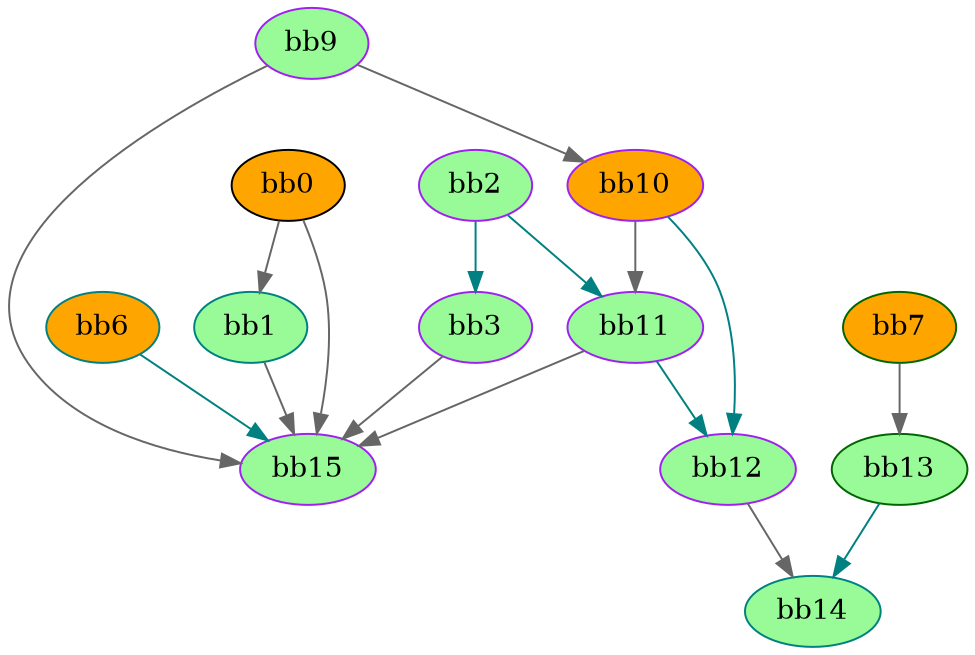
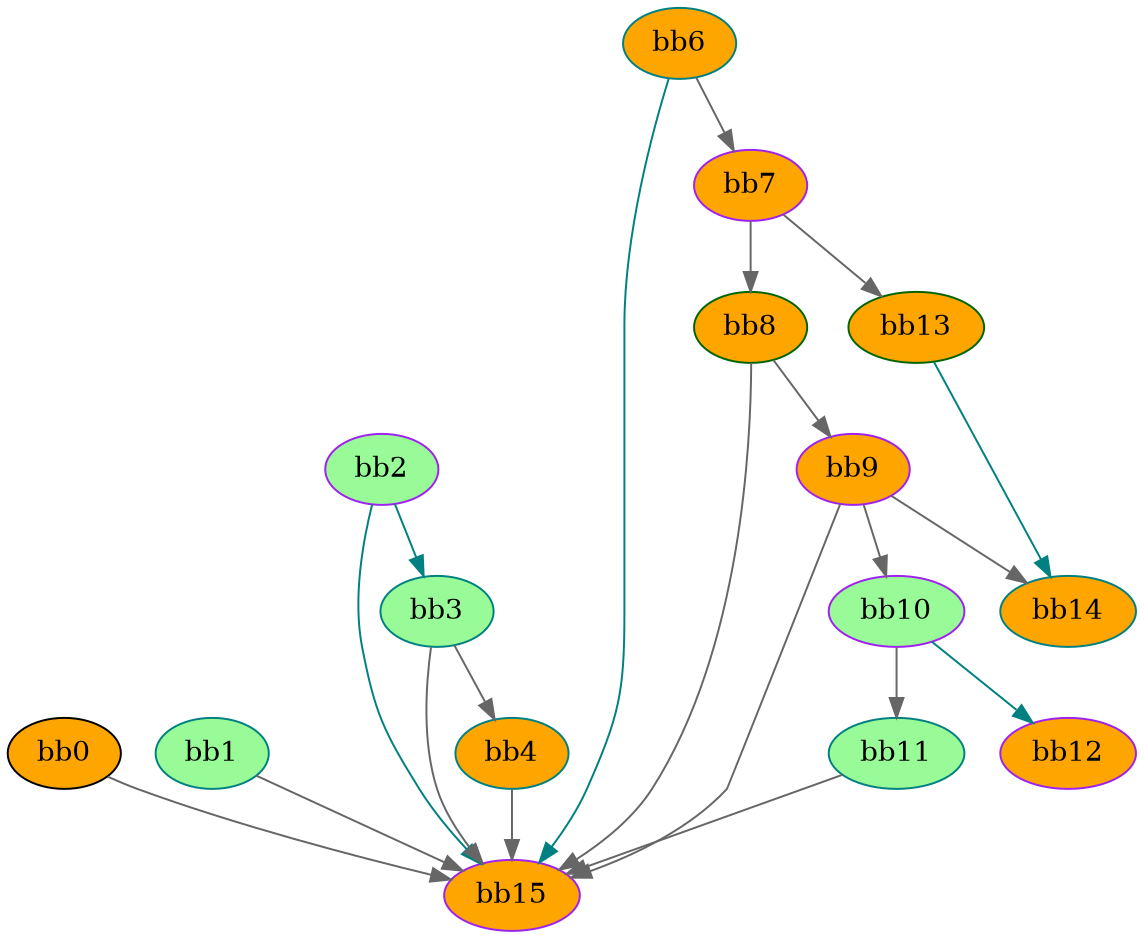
node "bb9": fillcolor palegreen -> orange
edge "bb6" -> "bb7": added
node "bb10": fillcolor orange -> palegreen
edge "bb0" -> "bb1": removed
edge "bb2" -> "bb11": now "bb2" -> "bb15"
node "bb3": color purple -> teal
node "bb11": color purple -> teal
node "bb8": added
node "bb7": color darkgreen -> purple
edge "bb11" -> "bb12": removed
node "bb15": fillcolor palegreen -> orange
node "bb12": fillcolor palegreen -> orange
node "bb13": fillcolor palegreen -> orange
edge "bb12" -> "bb14": now "bb9" -> "bb14"
node "bb14": fillcolor palegreen -> orange
node "bb4": added
